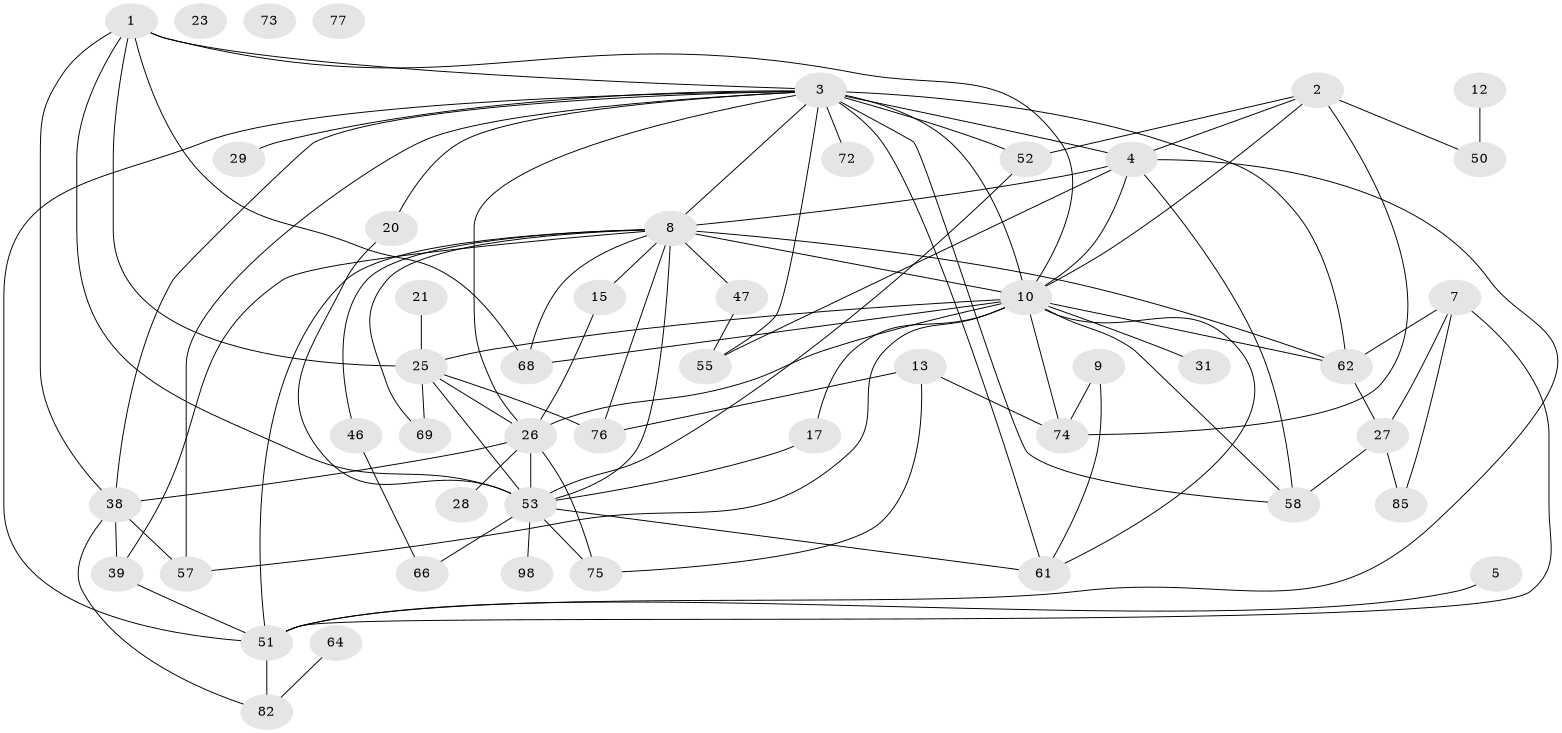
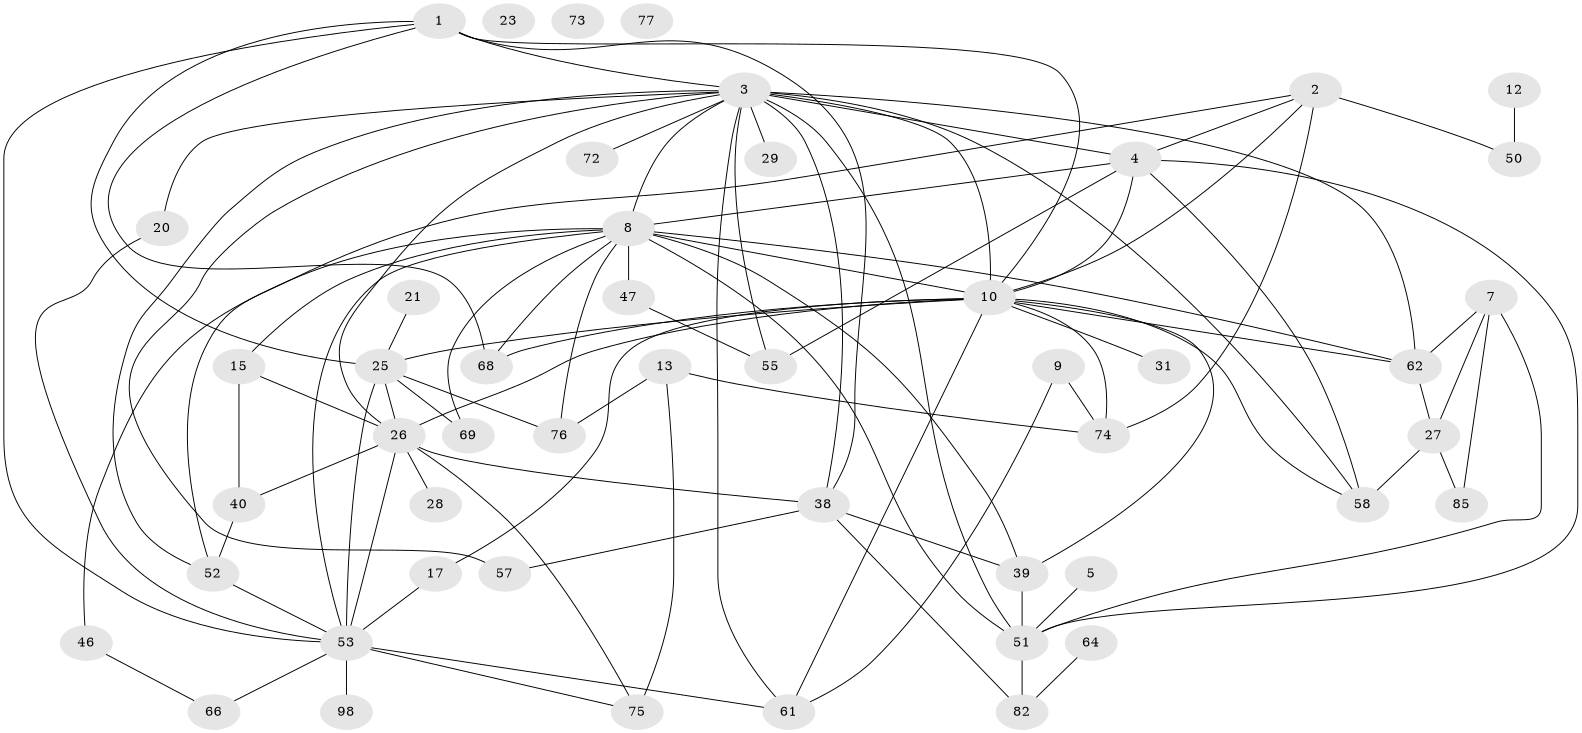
node "40": added
edge "10" -- "57": now "10" -- "39"
